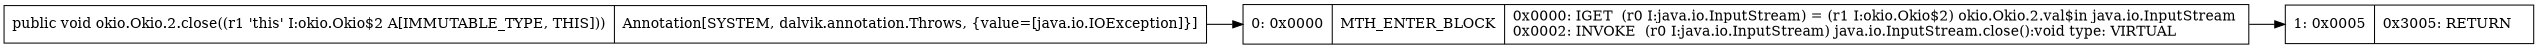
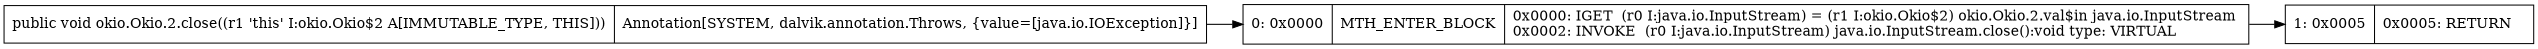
node "1: 0x0005": text "0x3005: RETURN" -> "0x0005: RETURN"
